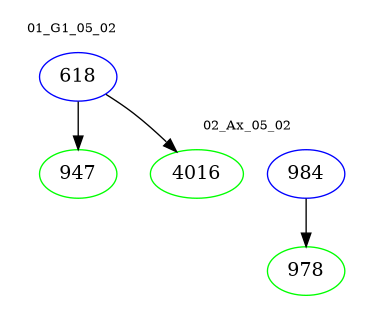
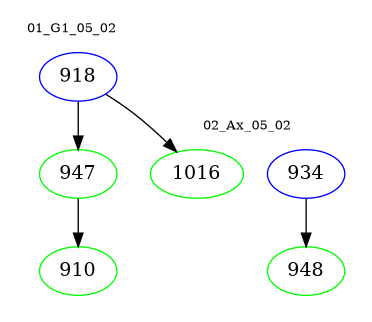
node "618": label "618" -> "918"
node "4016": label "4016" -> "1016"
node "984": label "984" -> "934"
node "910": added
node "978": label "978" -> "948"
